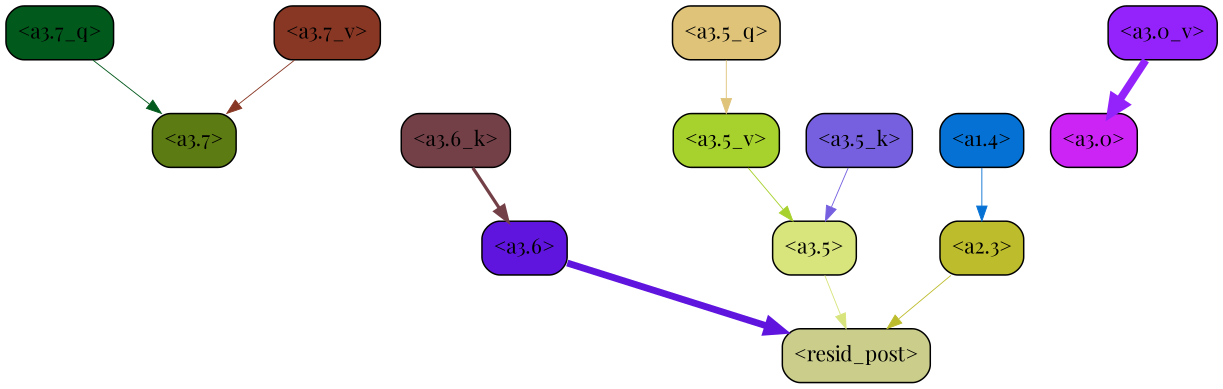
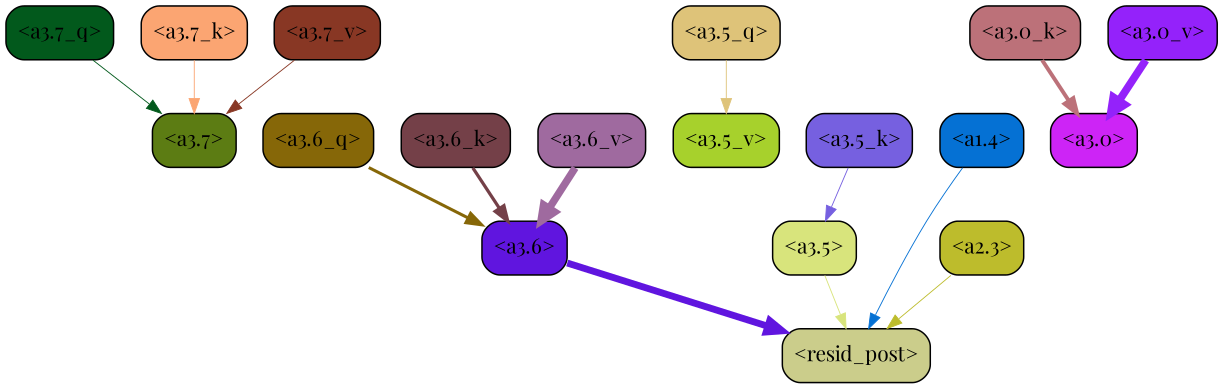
node "<a3.7_k>": added
node "<a3.0_k>": added
node "<a3.6_q>": added
node "<a3.6_v>": added
edge "<a1.4>" -> "<a2.3>": now "<a1.4>" -> "<resid_post>"
edge "<a3.5_v>" -> "<a3.5>": removed
